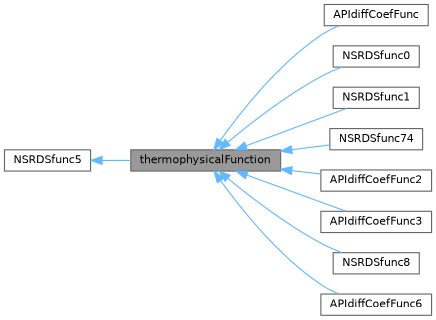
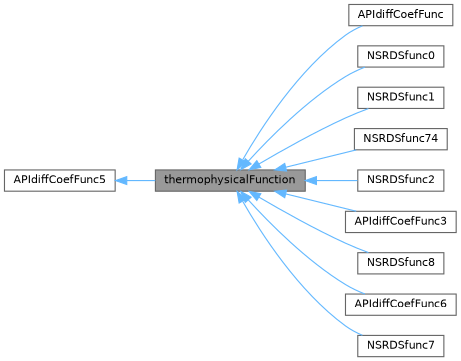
node "NSRDSfunc5": label "NSRDSfunc5" -> "APIdiffCoefFunc5"
node "APIdiffCoefFunc2": label "APIdiffCoefFunc2" -> "NSRDSfunc2"
node "NSRDSfunc7": added
